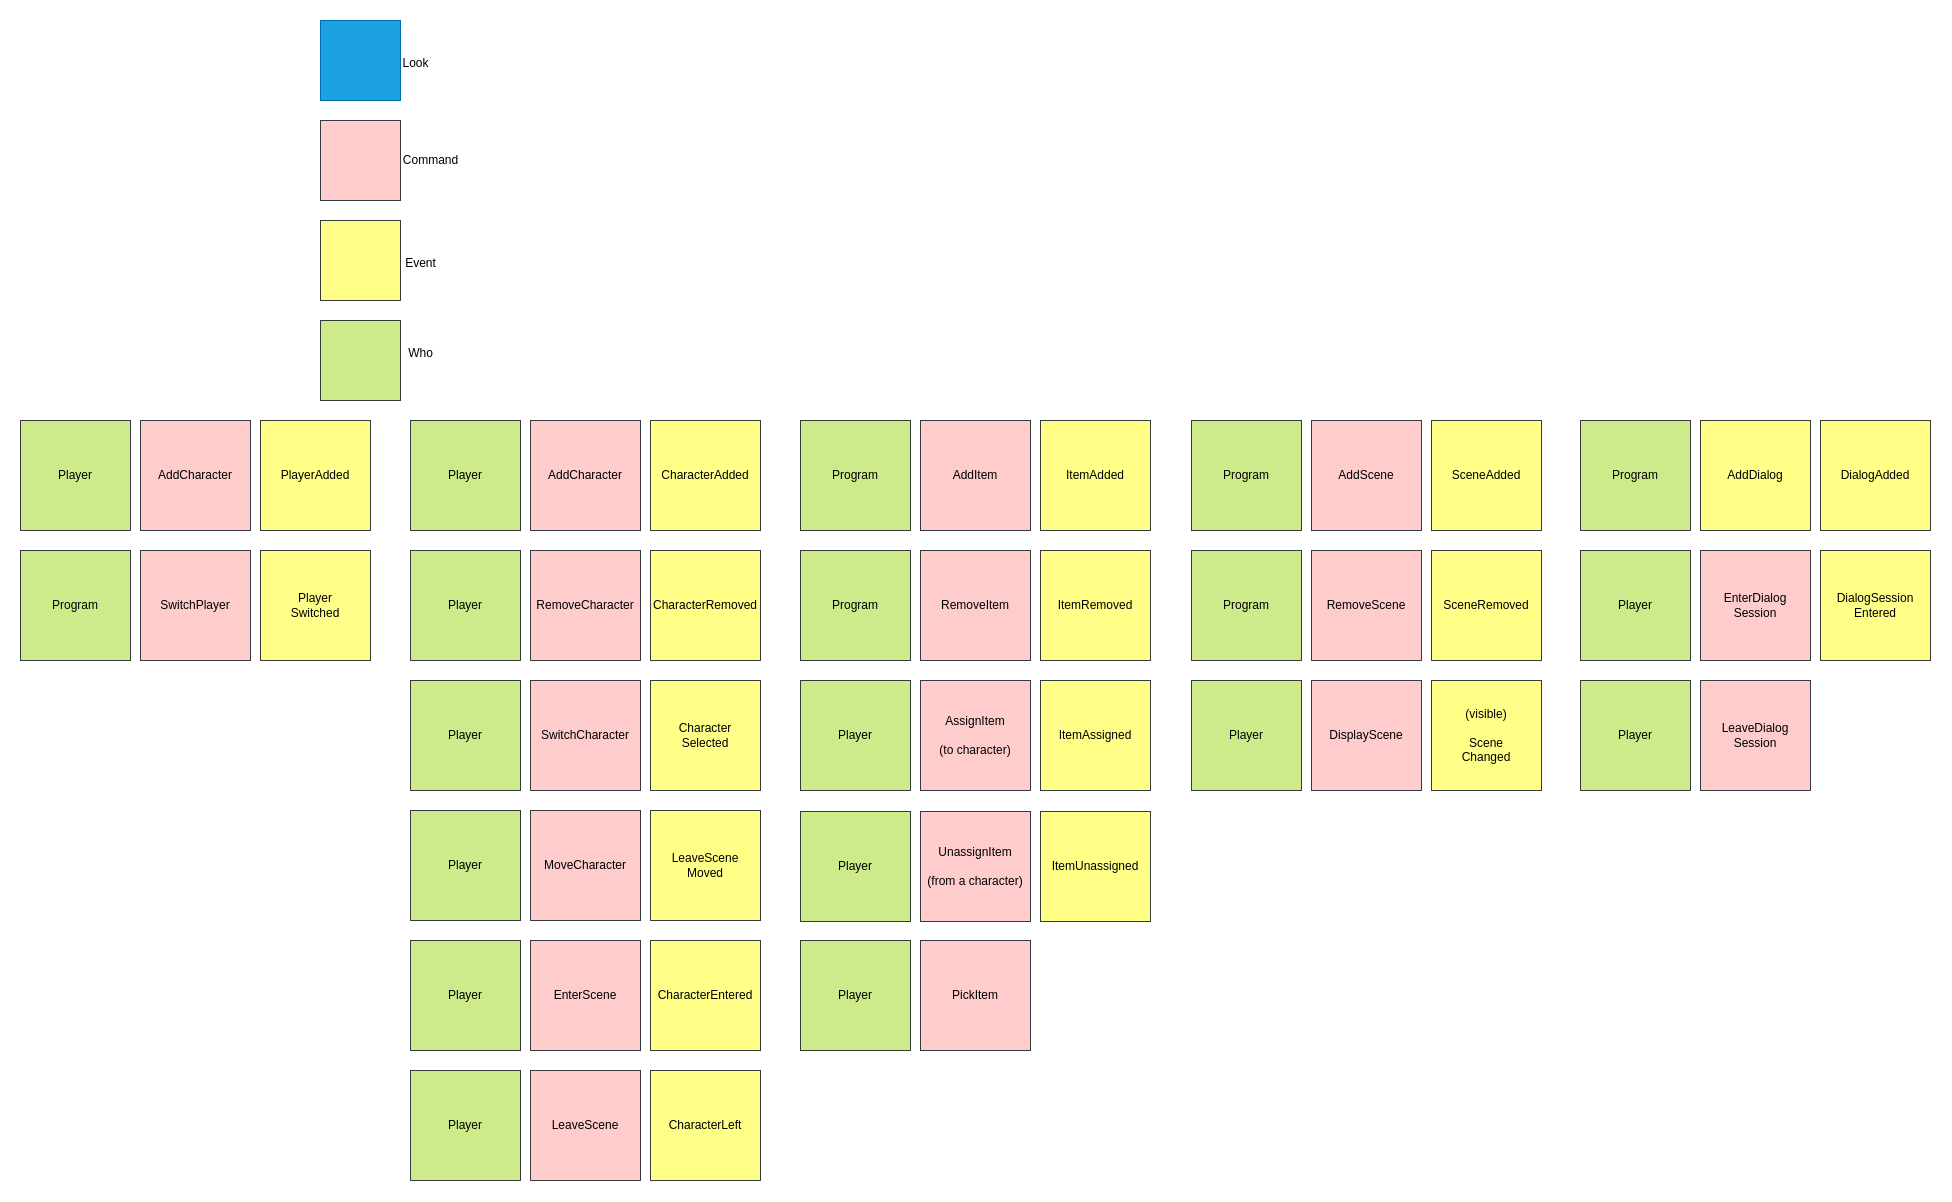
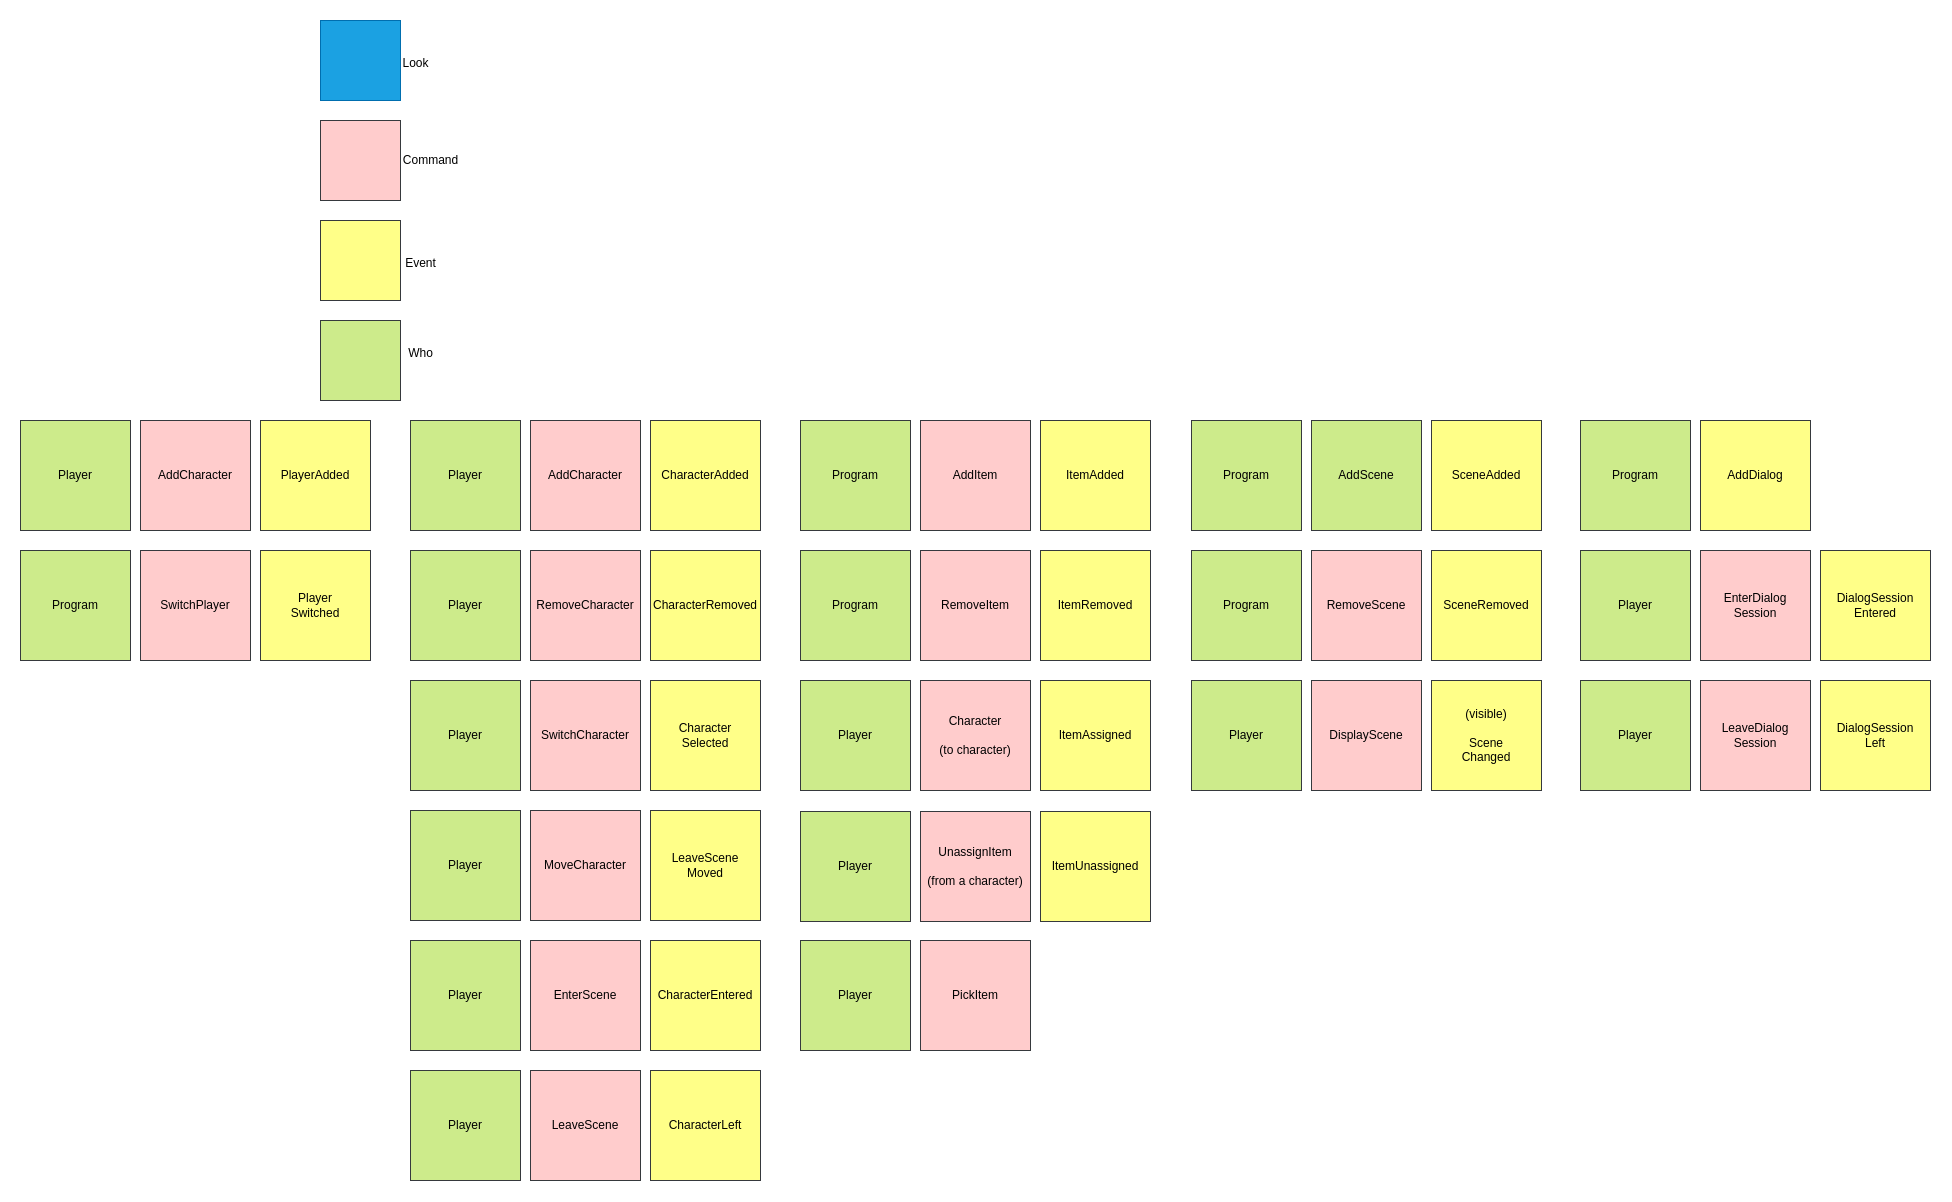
node "AddScene": fillcolor #ffcccc -> #cdeb8b
node "DialogAdded": removed
node "AssignItem (to character)": label "AssignItem (to character)" -> "Character (to character)"
node "DialogSession Left": added
